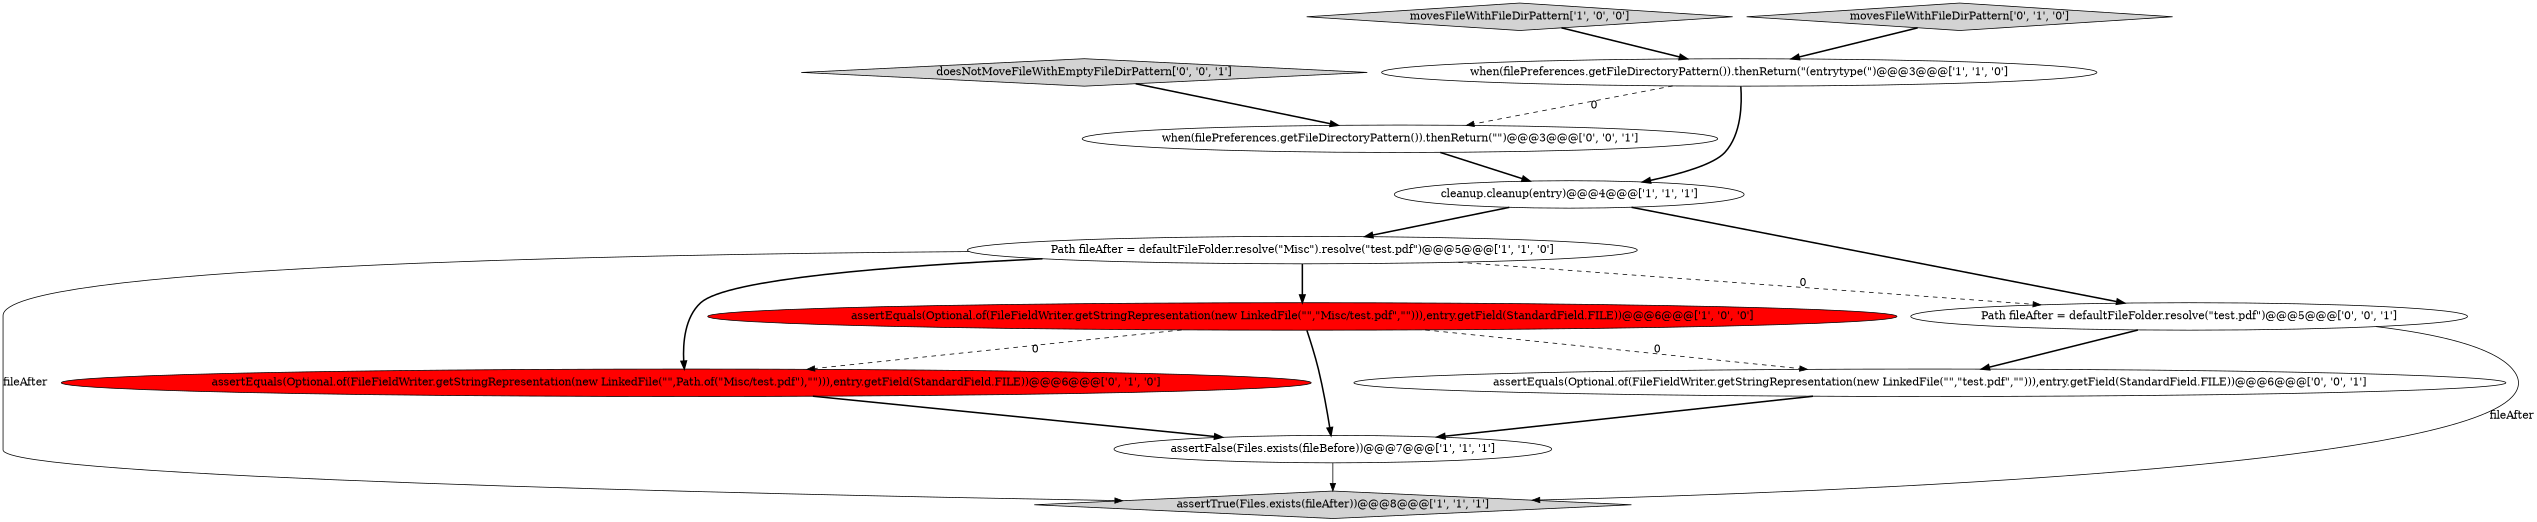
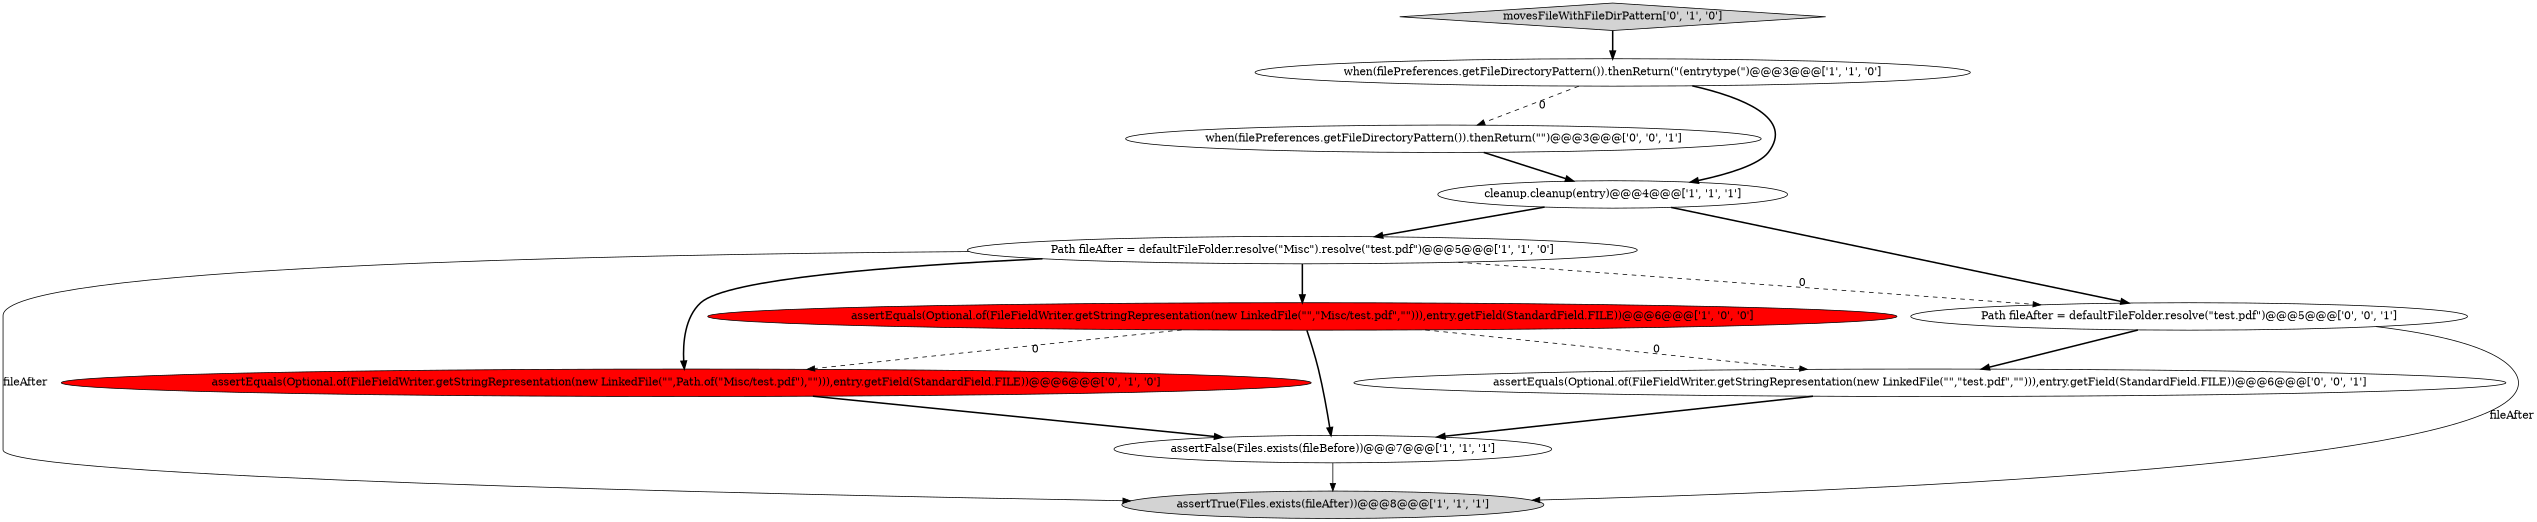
node "movesFileWithFileDirPattern['1', '0', '0']": removed
node "doesNotMoveFileWithEmptyFileDirPattern['0', '0', '1']": removed
node "assertTrue(Files.exists(fileAfter))@@@8@@@['1', '1', '1']": shape diamond -> ellipse
